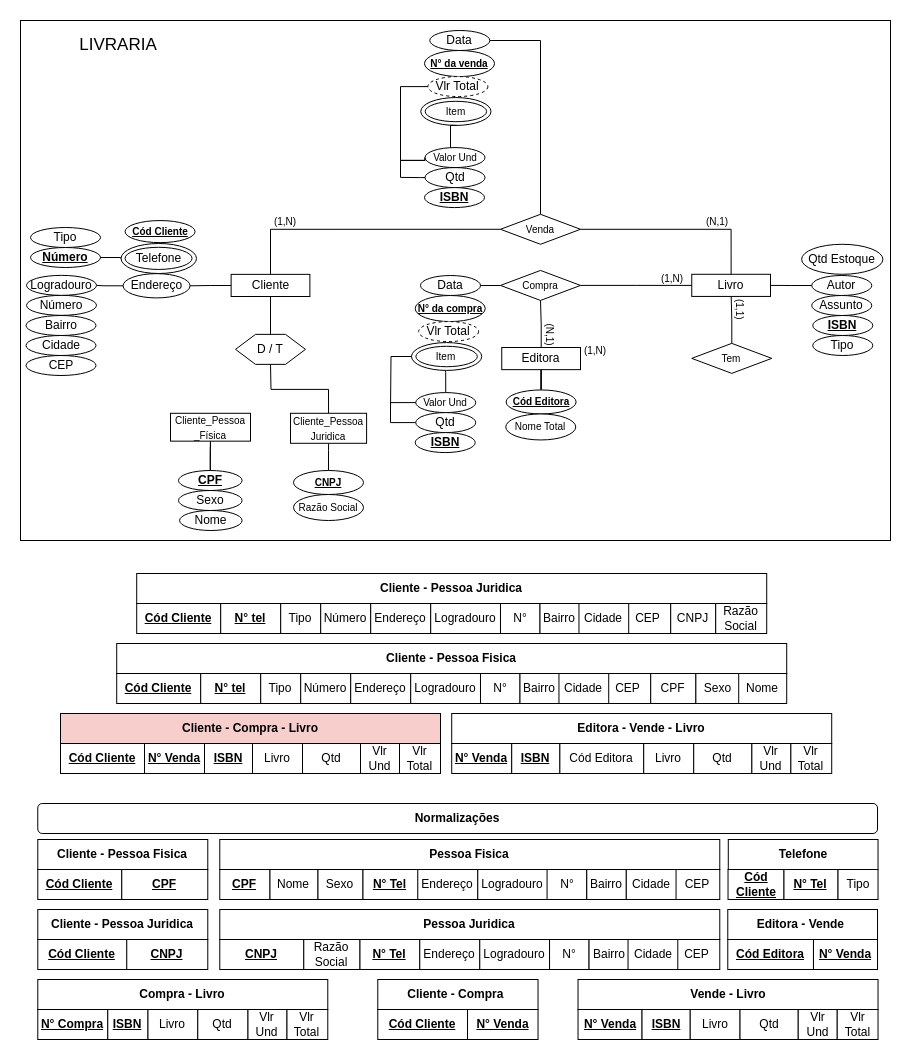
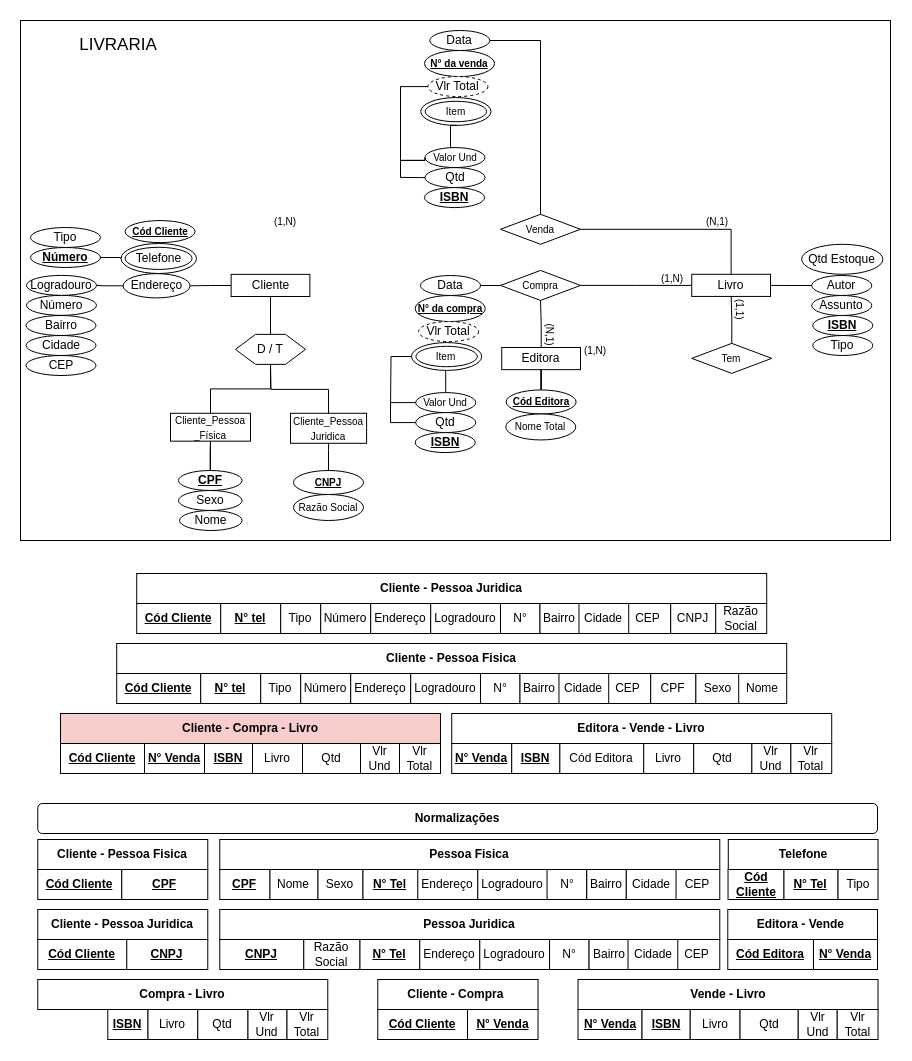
edge "Venda" -- "Cliente": removed
edge "D / T" -- "Cliente_Pessoa _Física": added
node "N° Compra": removed
